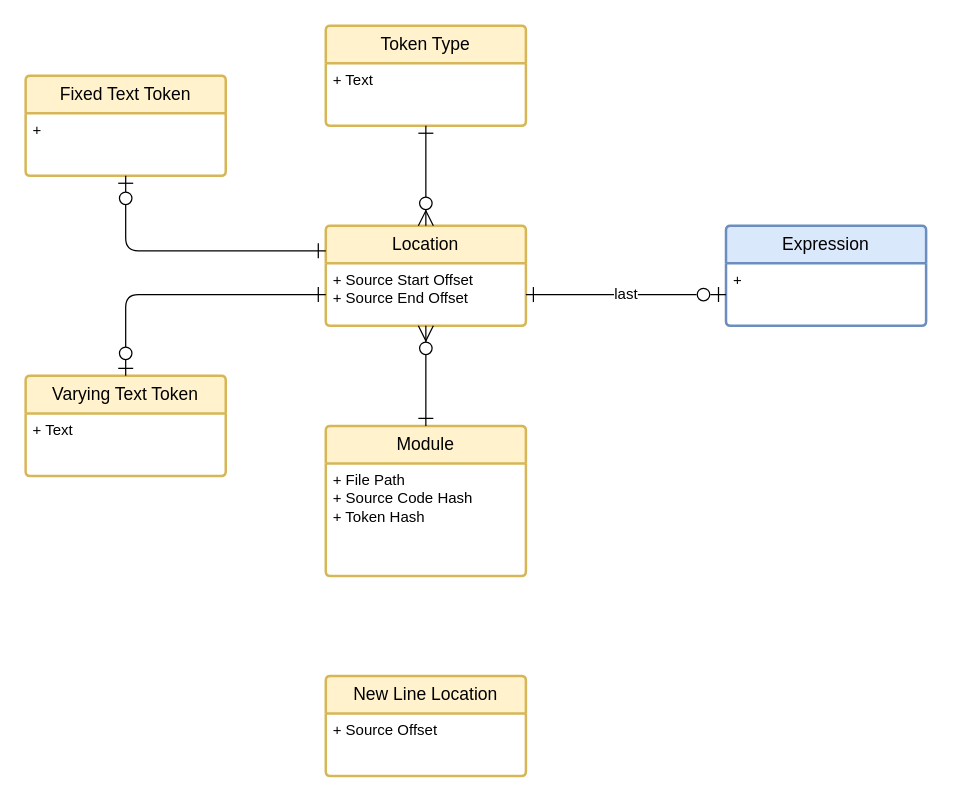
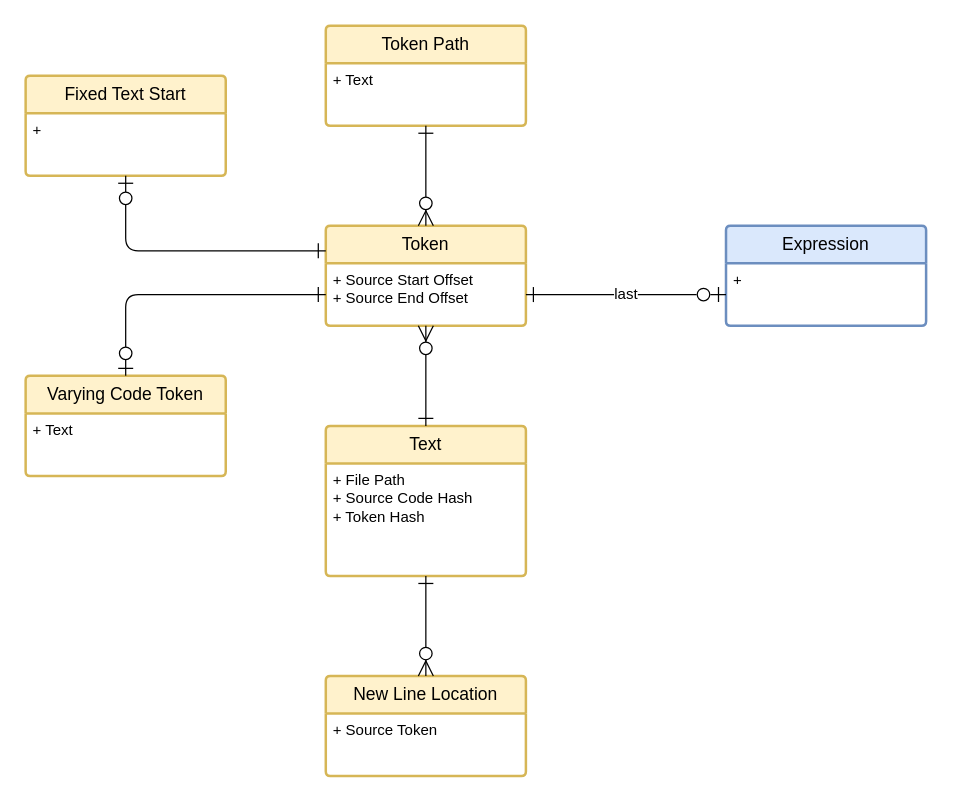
node "Token Type": label "Token Type" -> "Token Path"
node "Fixed Text Token": label "Fixed Text Token" -> "Fixed Text Start"
node "Location": label "Location" -> "Token"
node "Varying Text Token": label "Varying Text Token" -> "Varying Code Token"
node "Module": label "Module" -> "Text"
edge "+ File Path + Source Code Hash + Token Hash" -- "New Line Location": added
node "+ Source Offset": label "+ Source Offset" -> "+ Source Token"
